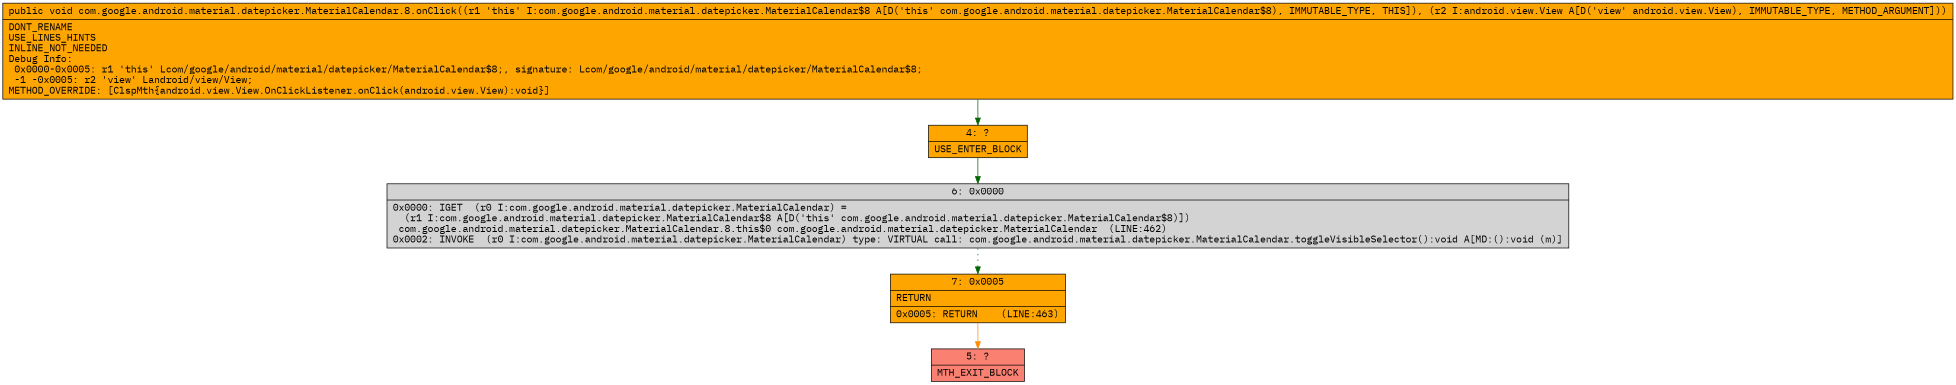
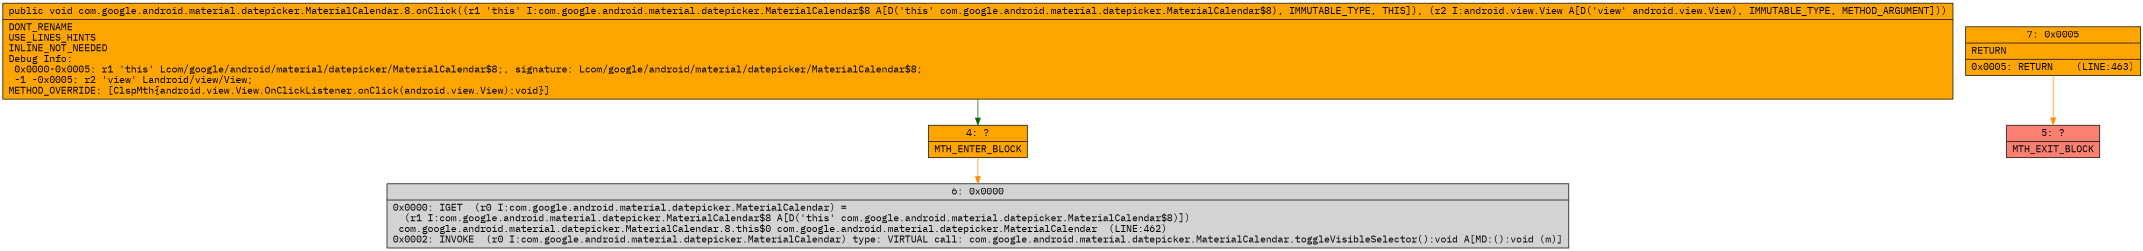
node "4: ?": text "USE_ENTER_BLOCK" -> "MTH_ENTER_BLOCK"
edge "4: ?" -> "6: 0x0000": color darkgreen -> darkorange
edge "6: 0x0000" -> "7: 0x0005": removed
